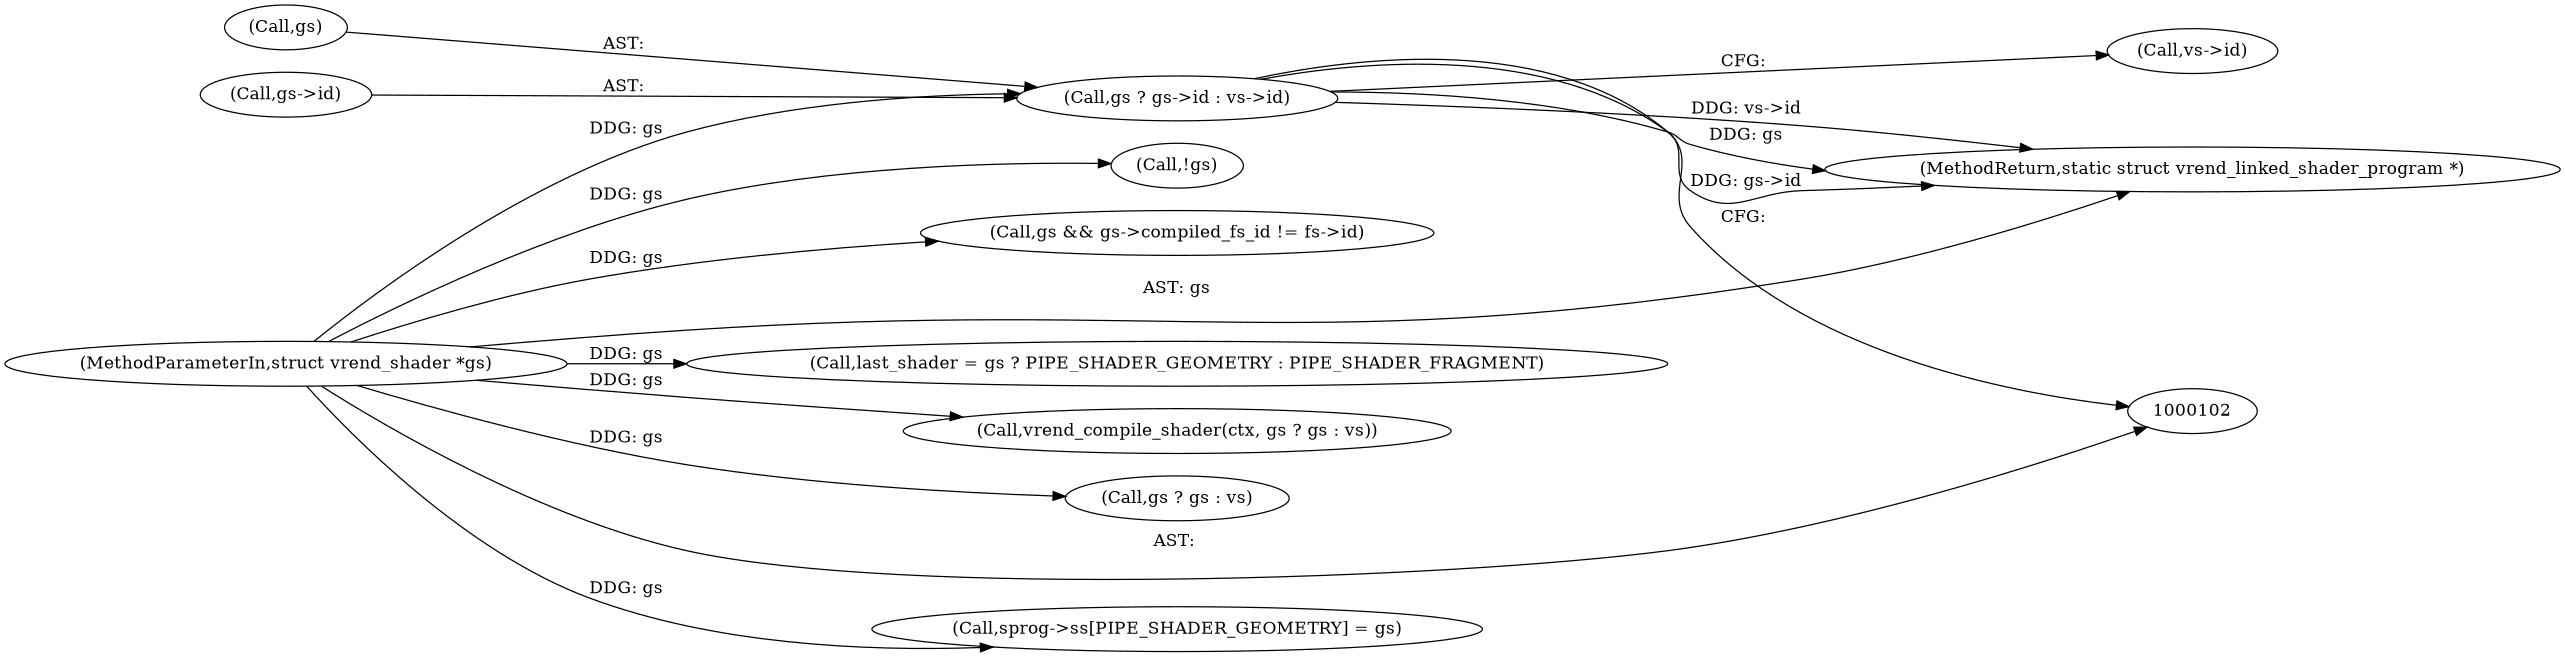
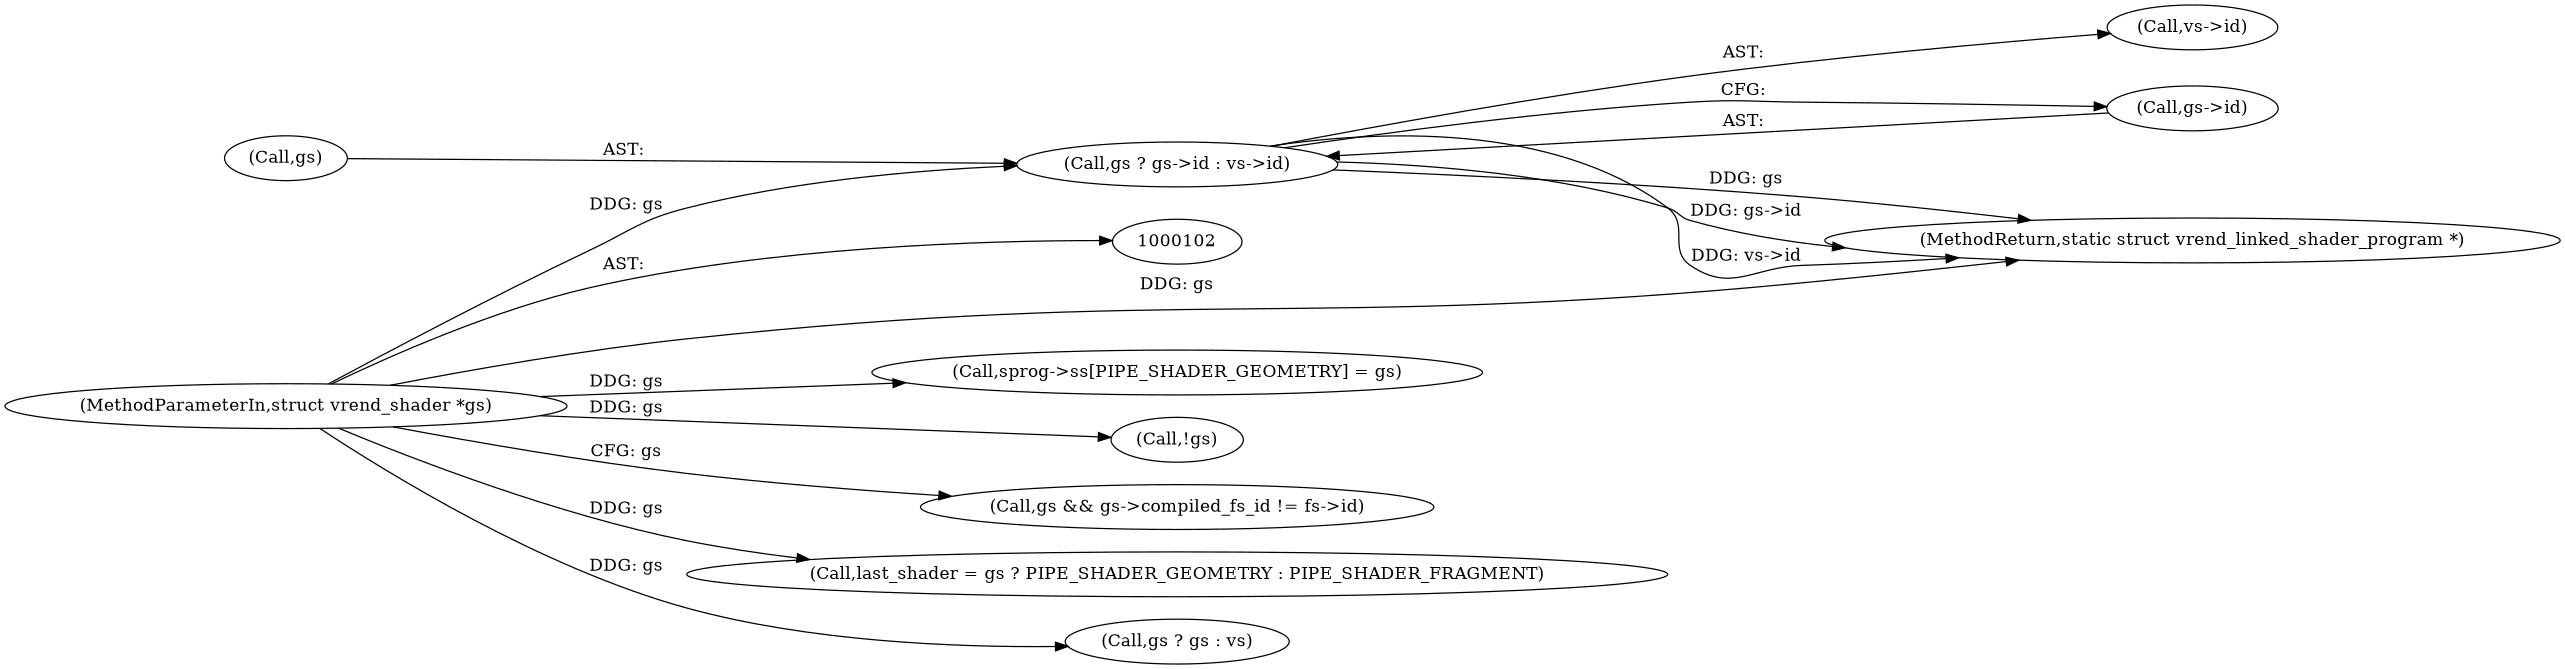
edge "(Call,gs ? gs->id : vs->id)" -> "(Call,vs->id)": label "CFG: " -> "AST: "
edge "(Call,gs ? gs->id : vs->id)" -> "1000102": now "(Call,gs ? gs->id : vs->id)" -> "(Call,gs->id)"
edge "(MethodParameterIn,struct vrend_shader *gs)" -> "(Call,gs && gs->compiled_fs_id != fs->id)": label "DDG: gs" -> "CFG: gs"
edge "(MethodParameterIn,struct vrend_shader *gs)" -> "(MethodReturn,static struct vrend_linked_shader_program *)": label "AST: gs" -> "DDG: gs"
node "(Call,vrend_compile_shader(ctx, gs ? gs : vs))": removed
